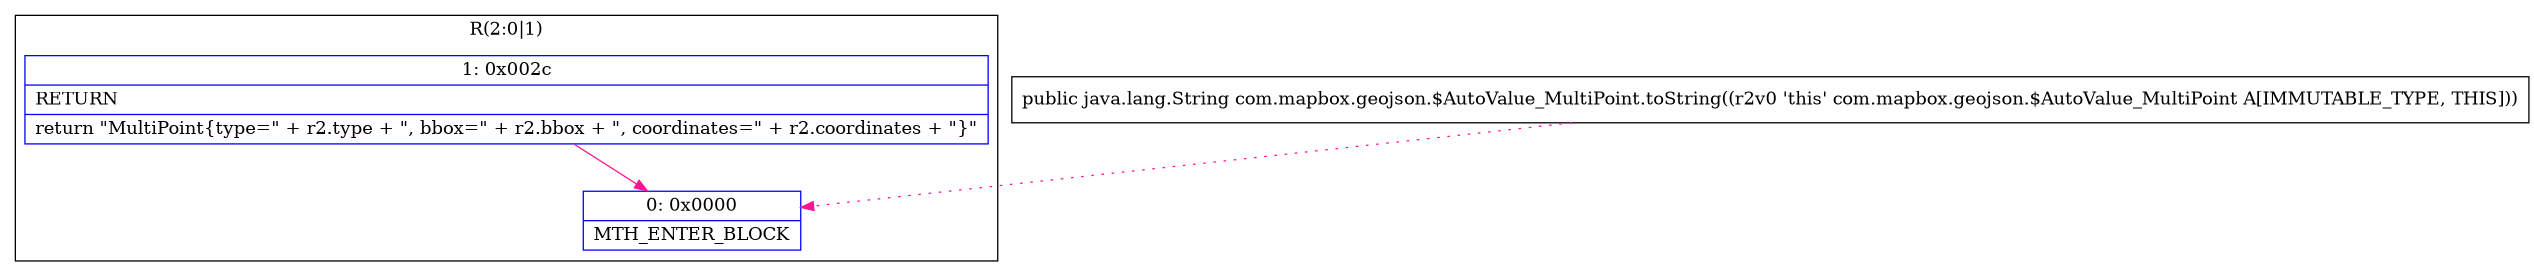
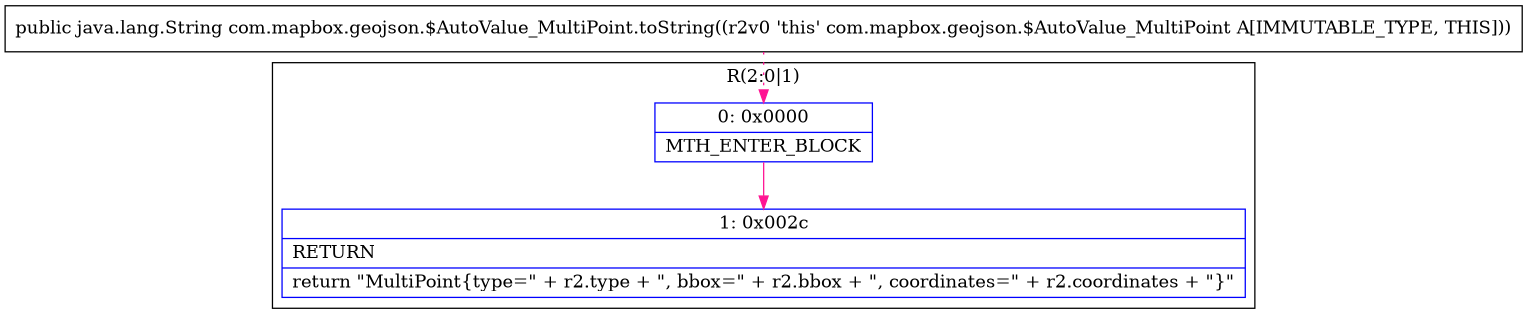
edge "1: 0x002c" -> "0: 0x0000": reversed
